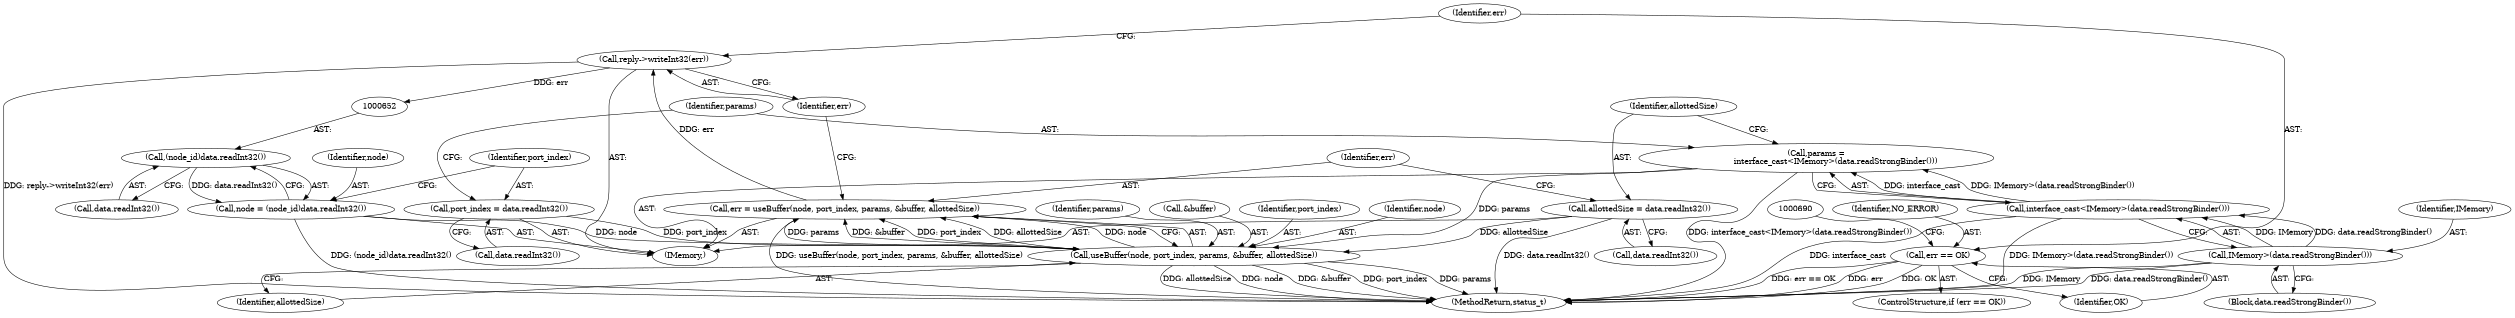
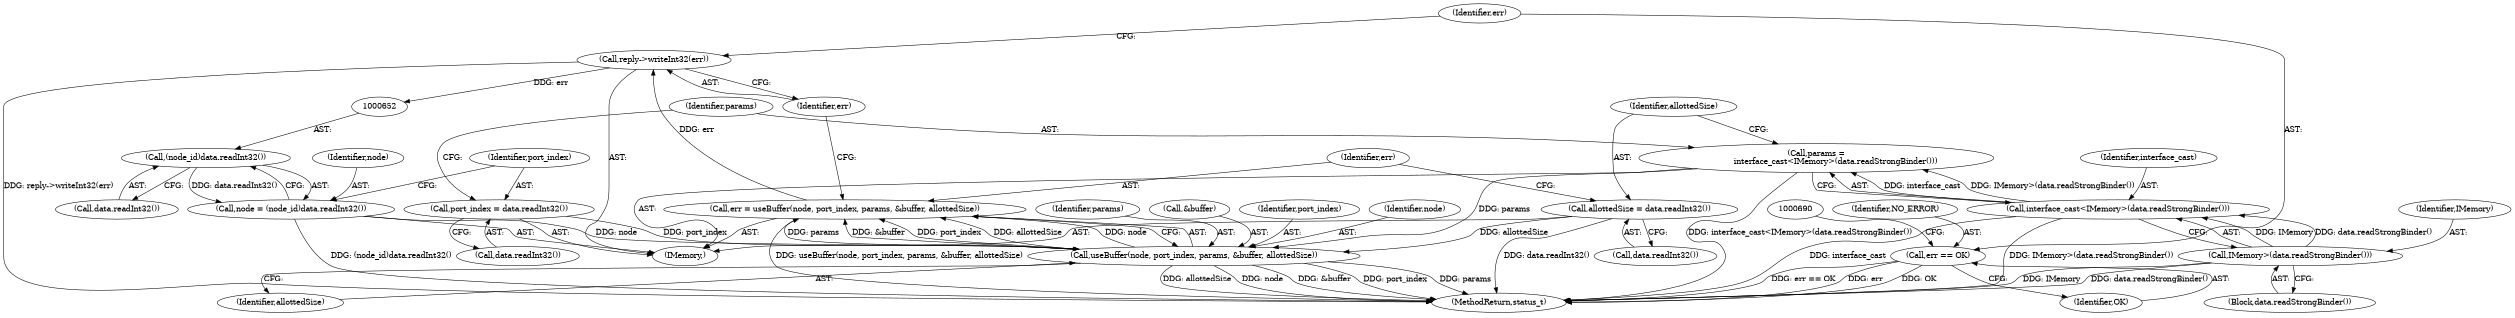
node "(Identifier,interface_cast)": added
node "(ControlStructure,if (err == OK))": removed
